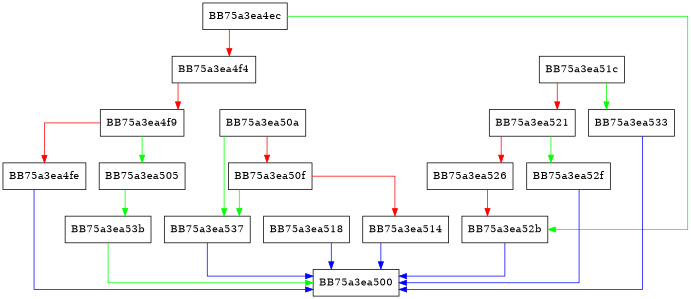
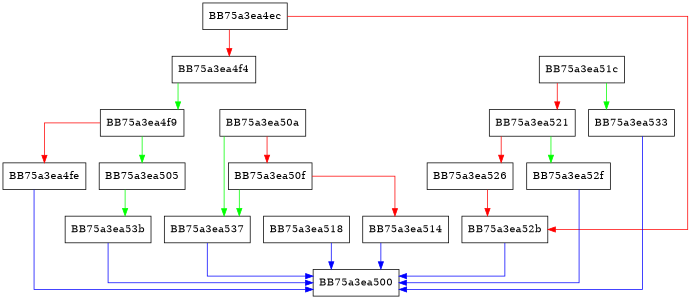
edge "BB75a3ea4ec" -> "BB75a3ea52b": color green -> red
edge "BB75a3ea4f4" -> "BB75a3ea4f9": color red -> green
edge "BB75a3ea53b" -> "BB75a3ea500": color green -> blue
